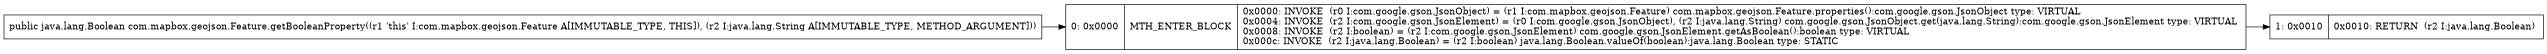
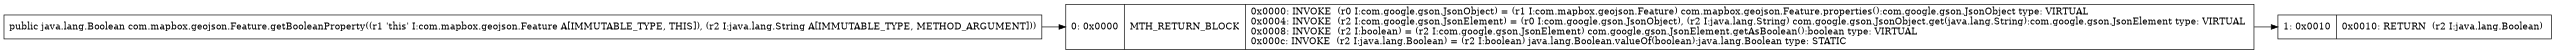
node "0: 0x0000": text "MTH_ENTER_BLOCK" -> "MTH_RETURN_BLOCK"
